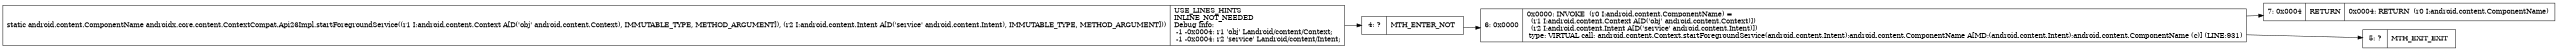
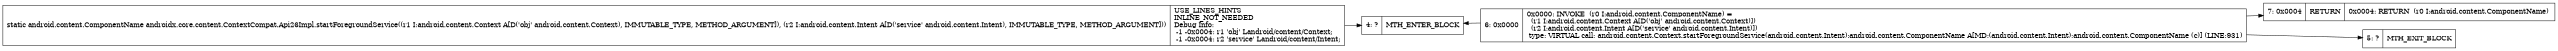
node "4: ?": text "MTH_ENTER_NOT" -> "MTH_ENTER_BLOCK"
edge "4: ?" -> "6: 0x0000": reversed
node "5: ?": text "MTH_EXIT_EXIT" -> "MTH_EXIT_BLOCK"
